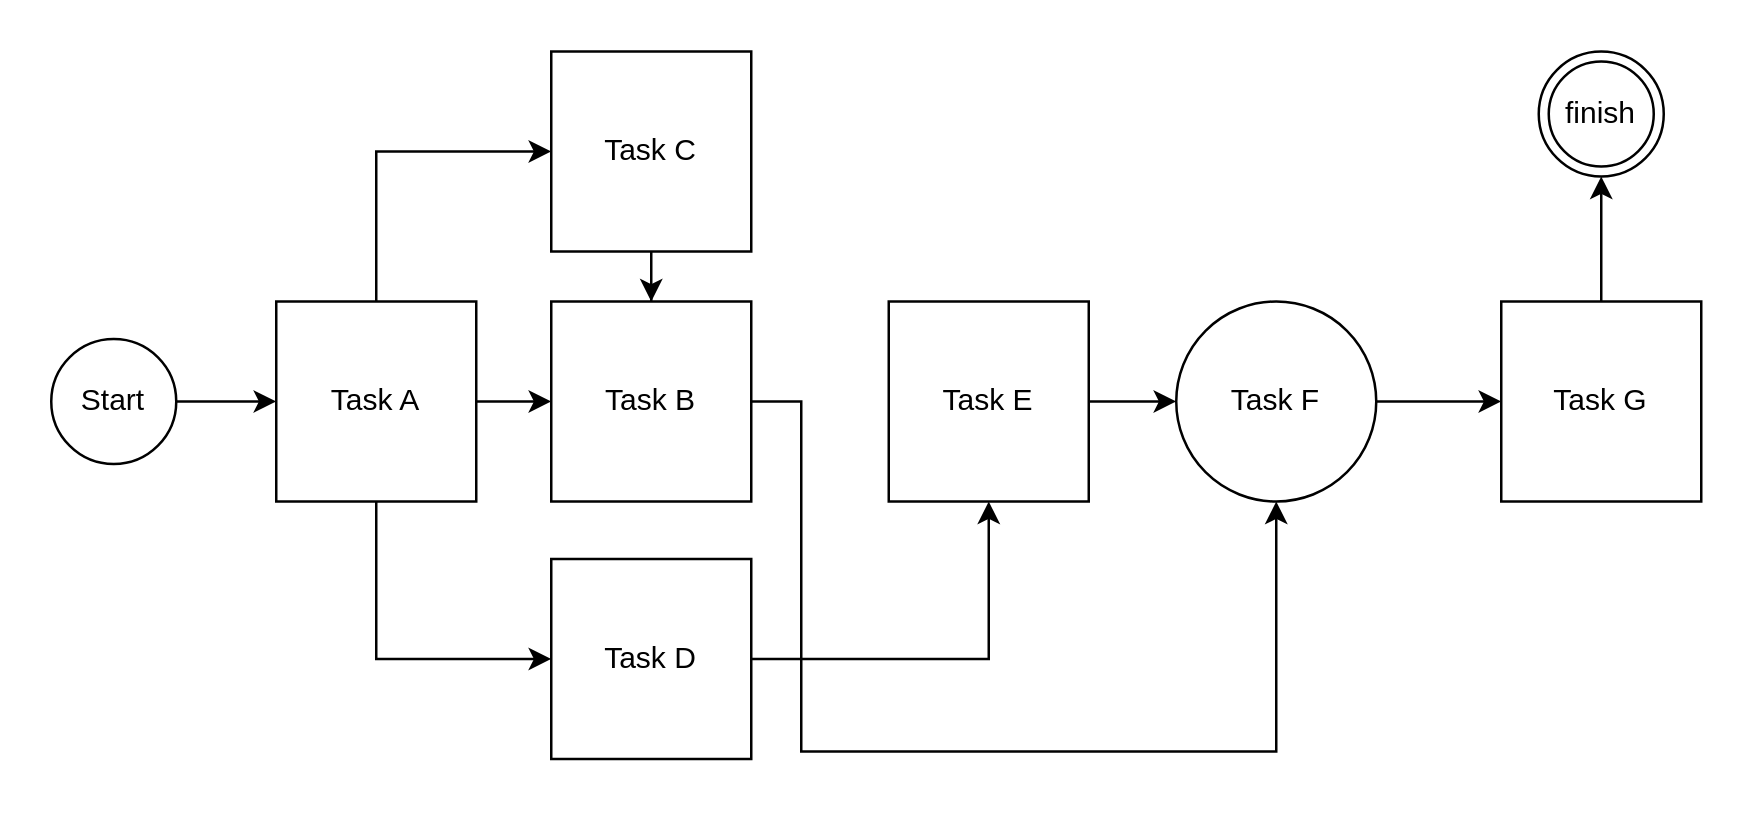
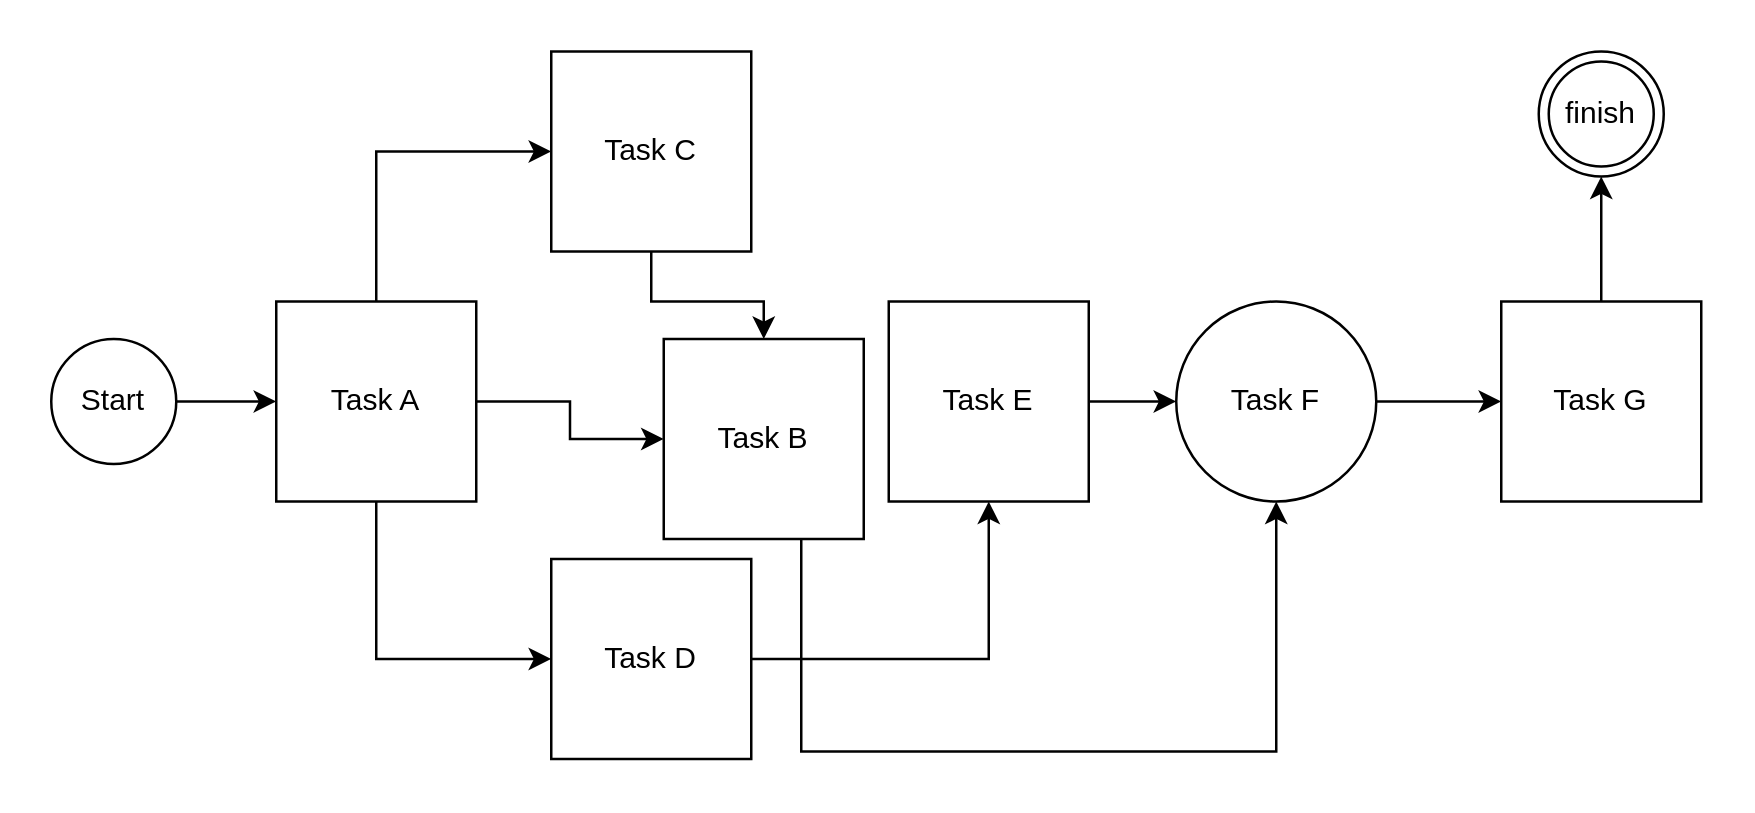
node "Task B": moved (651, 401) -> (764, 439)
